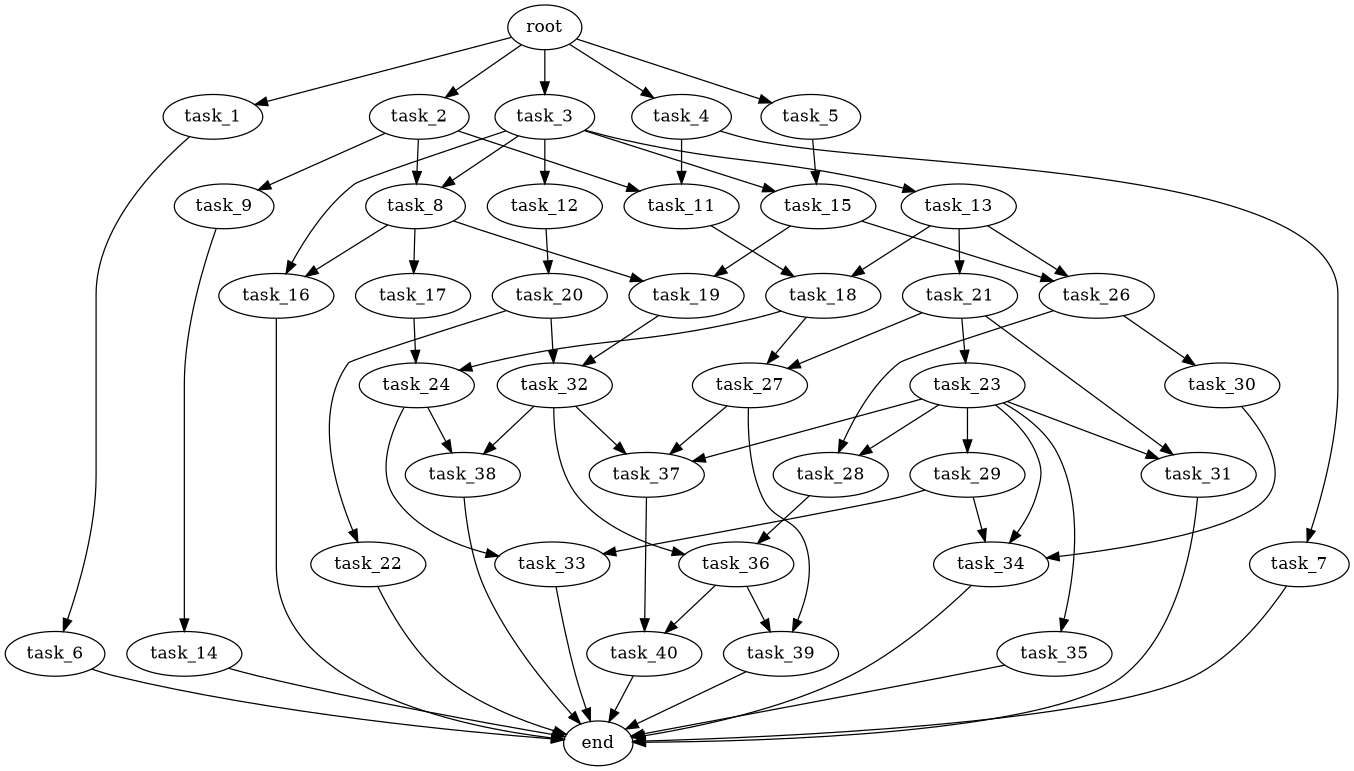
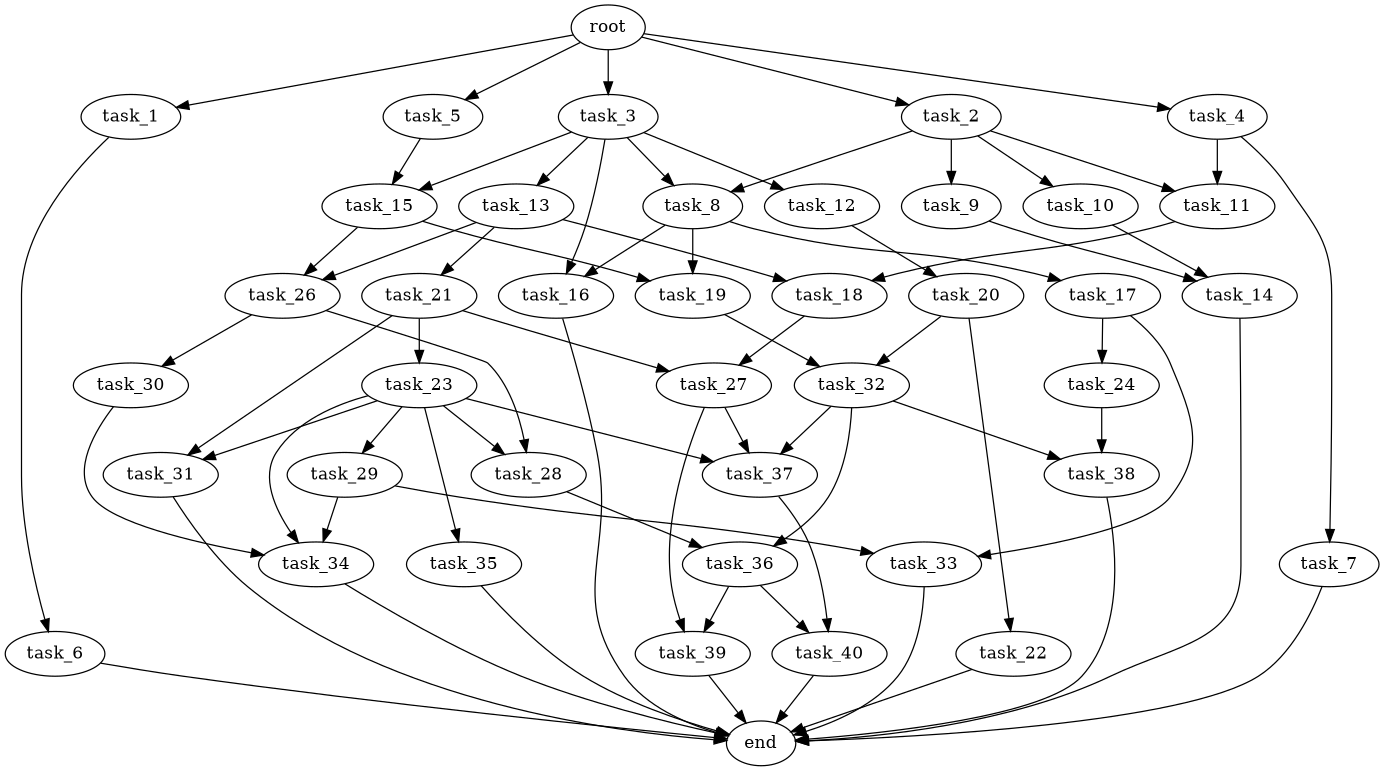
node "task_10": added
edge "task_18" -> "task_24": removed
edge "task_24" -> "task_33": now "task_17" -> "task_33"
